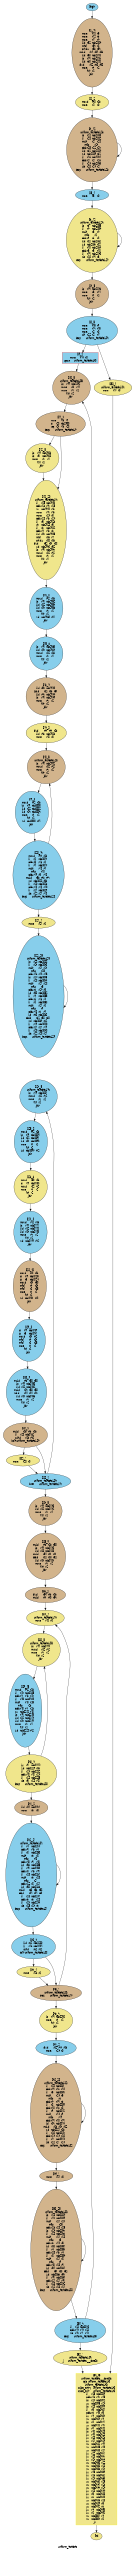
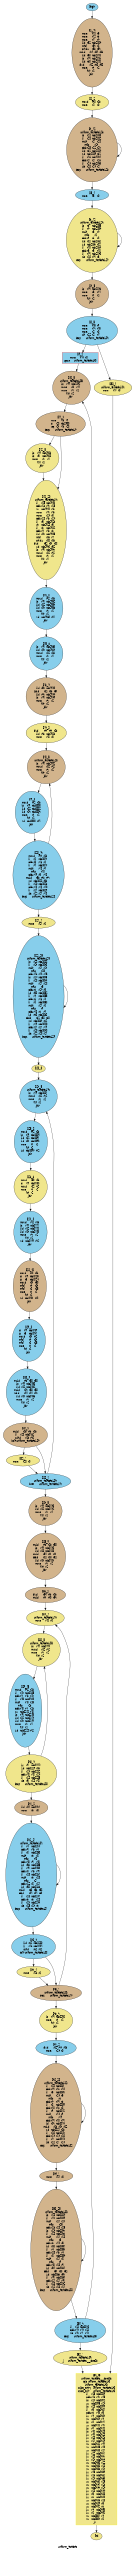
node "B23_0": added
